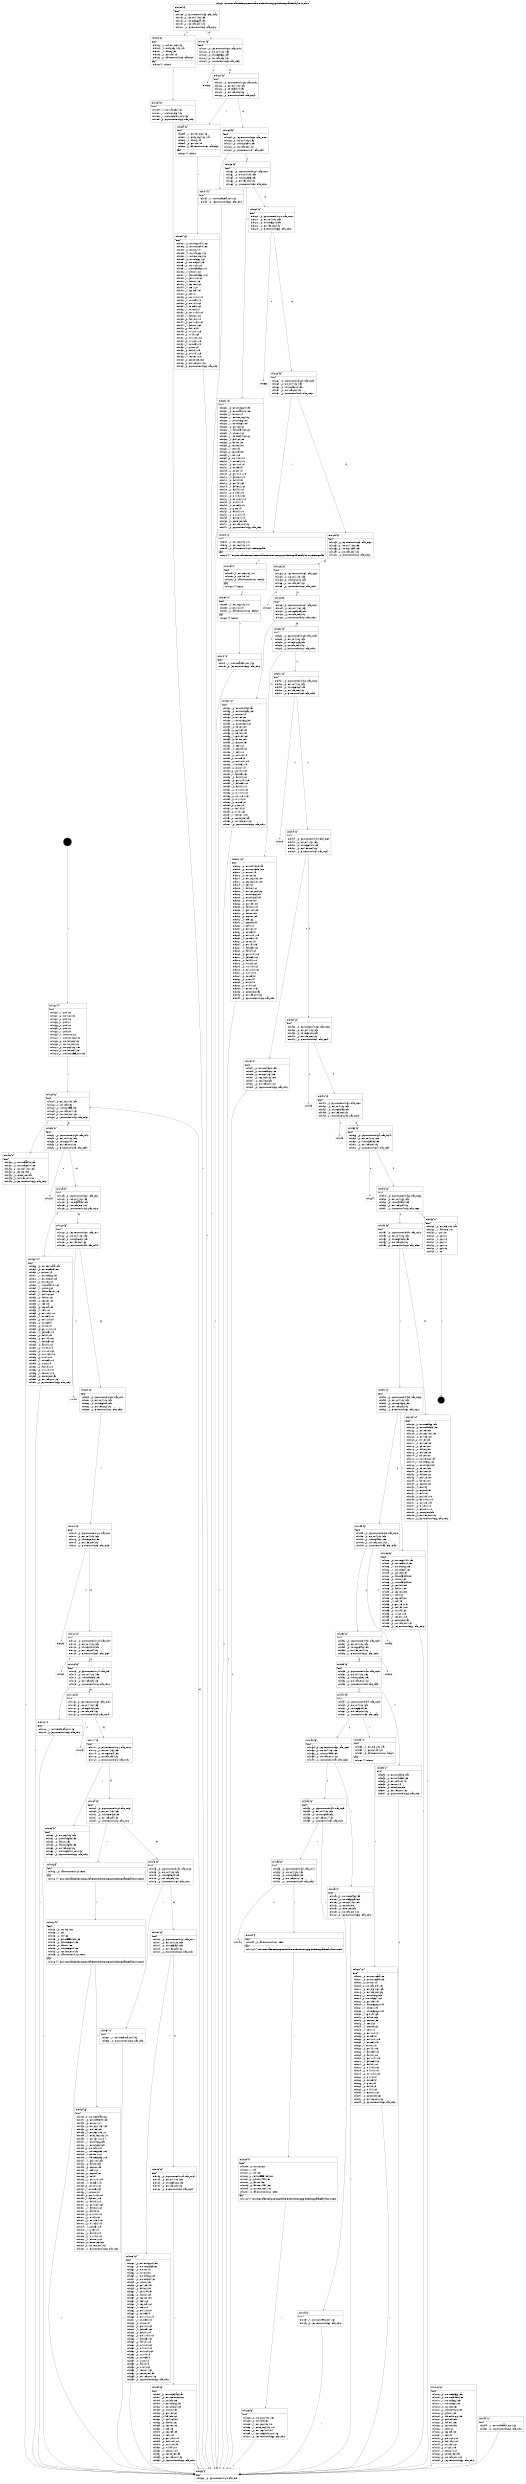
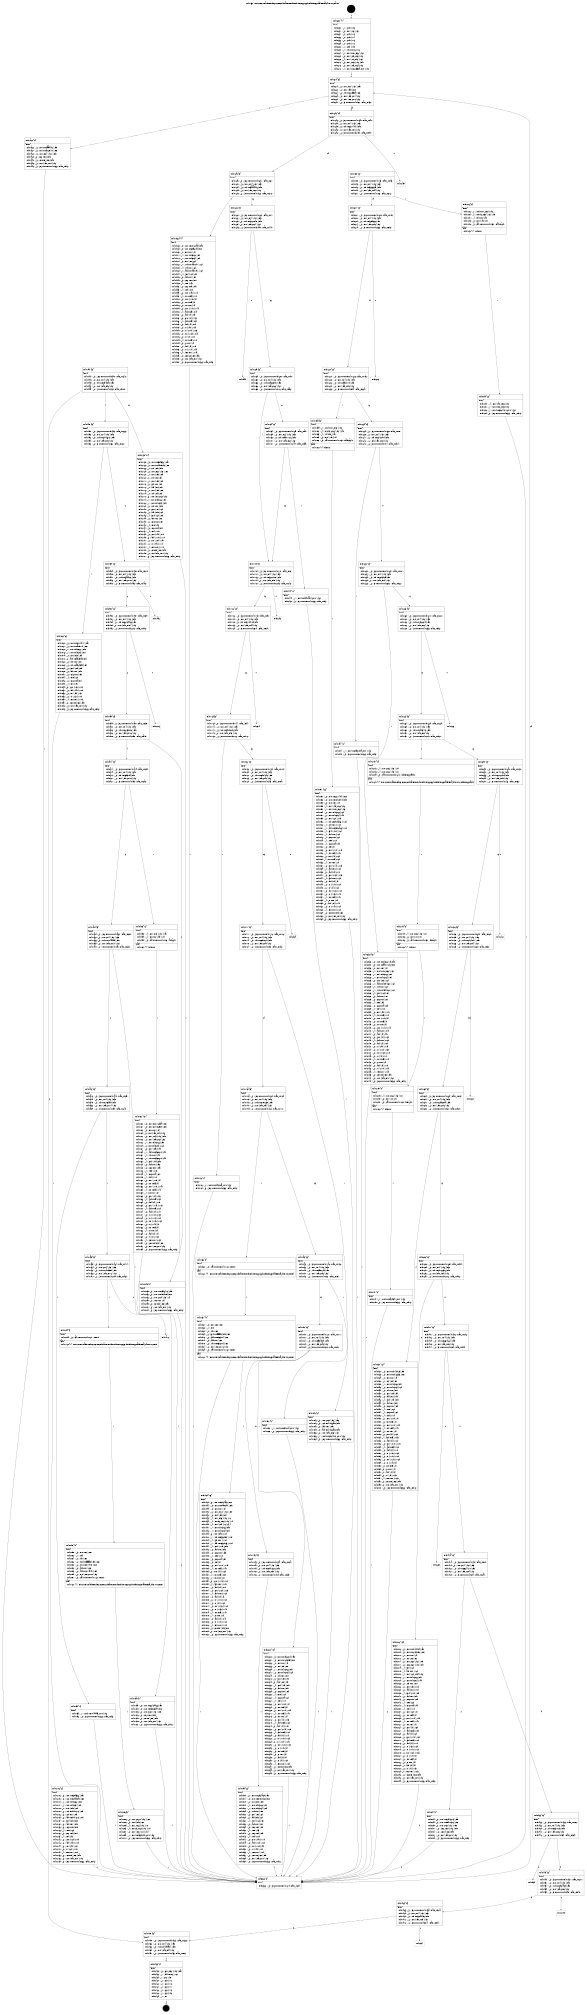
node "0x4016f4 [25]": added
node "0x402482": added
edge "0x40197e [25]" -> "0x401997 [25]": reversed
